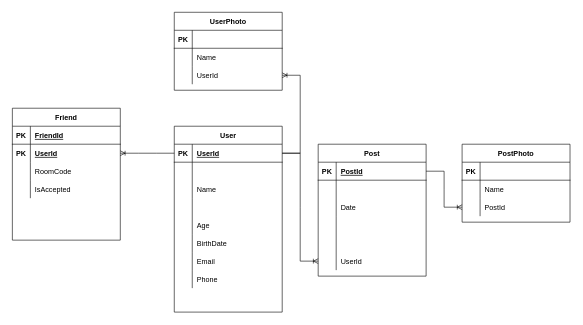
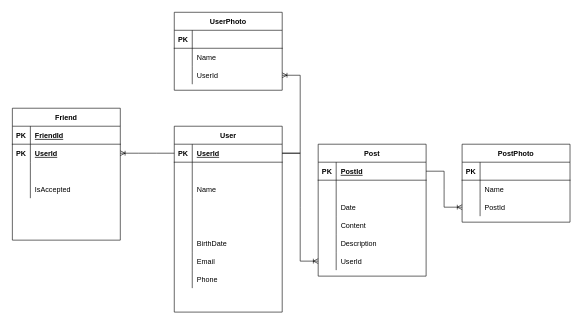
node "RoomCode": removed
node "Age": removed
node "Content": added
node "Description": added
